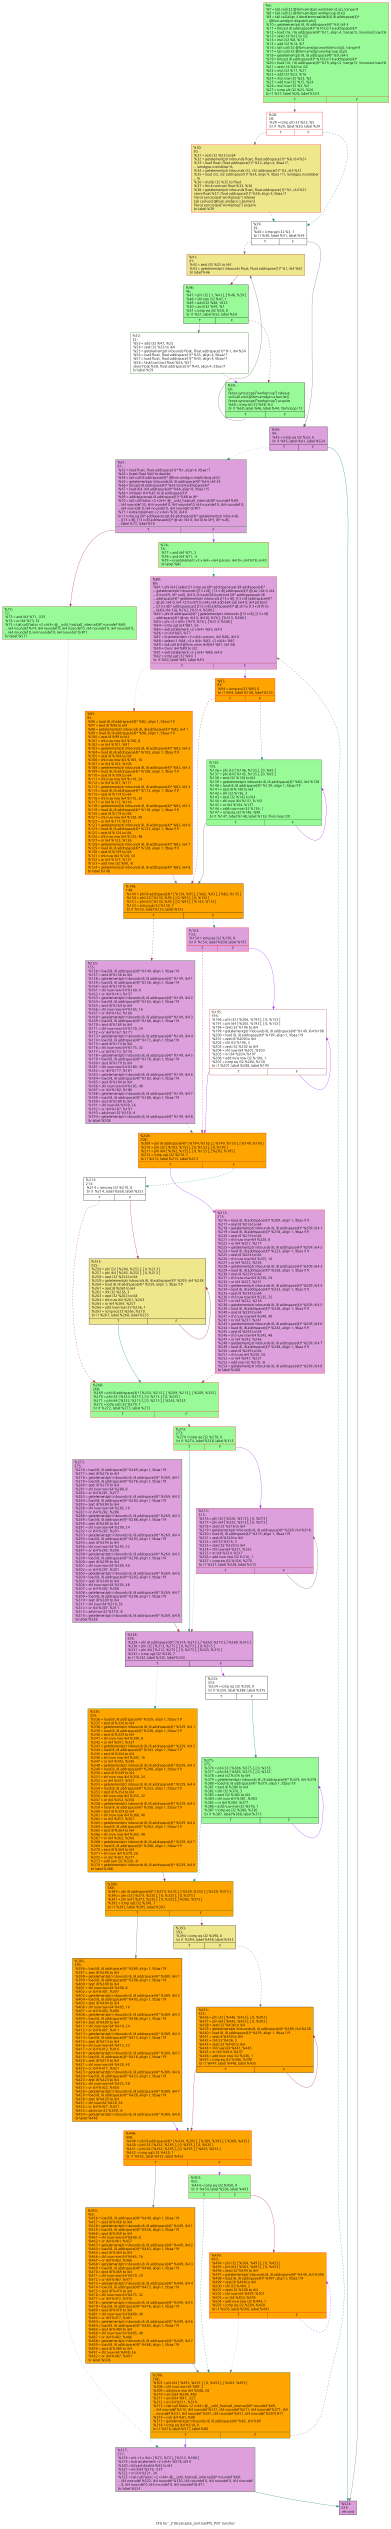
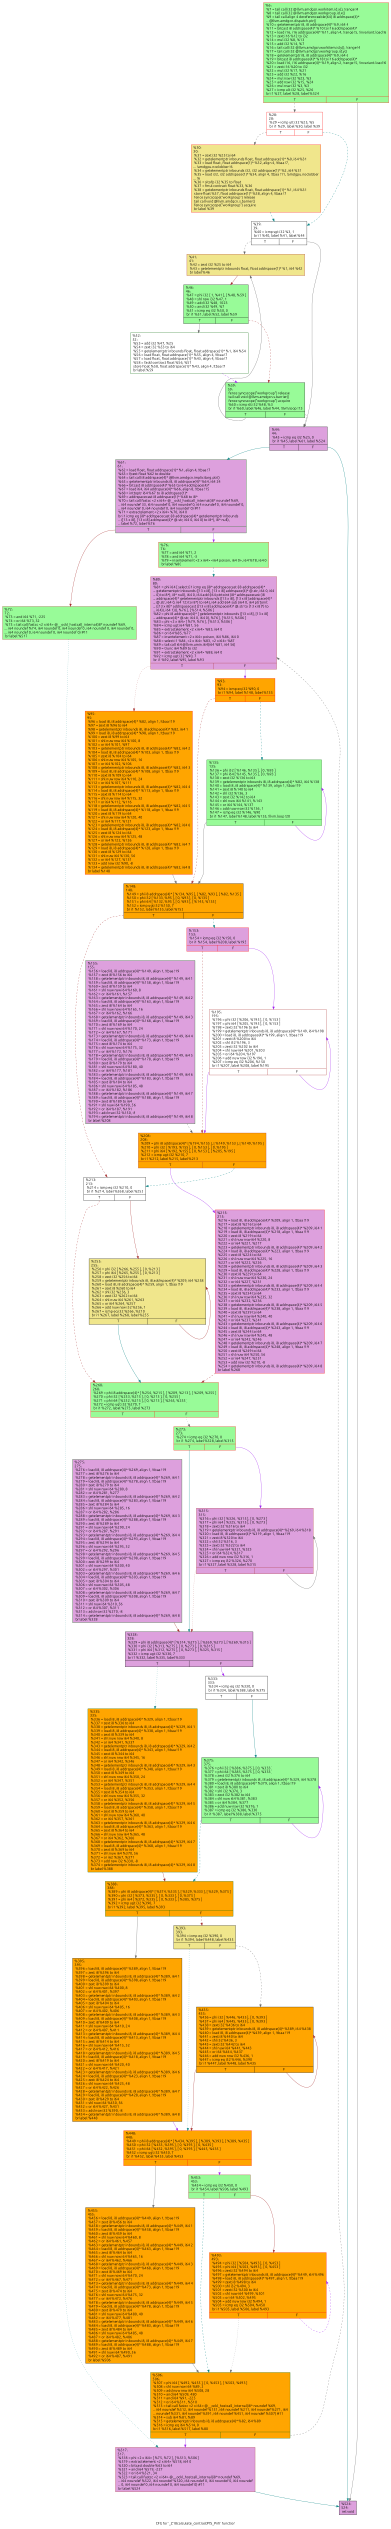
edge "%44:" -> "%61:": style dotted -> solid
edge "%148:" -> "%155:": now "%148:" -> "%213:"
node "%517:": color darkgreen -> brown
